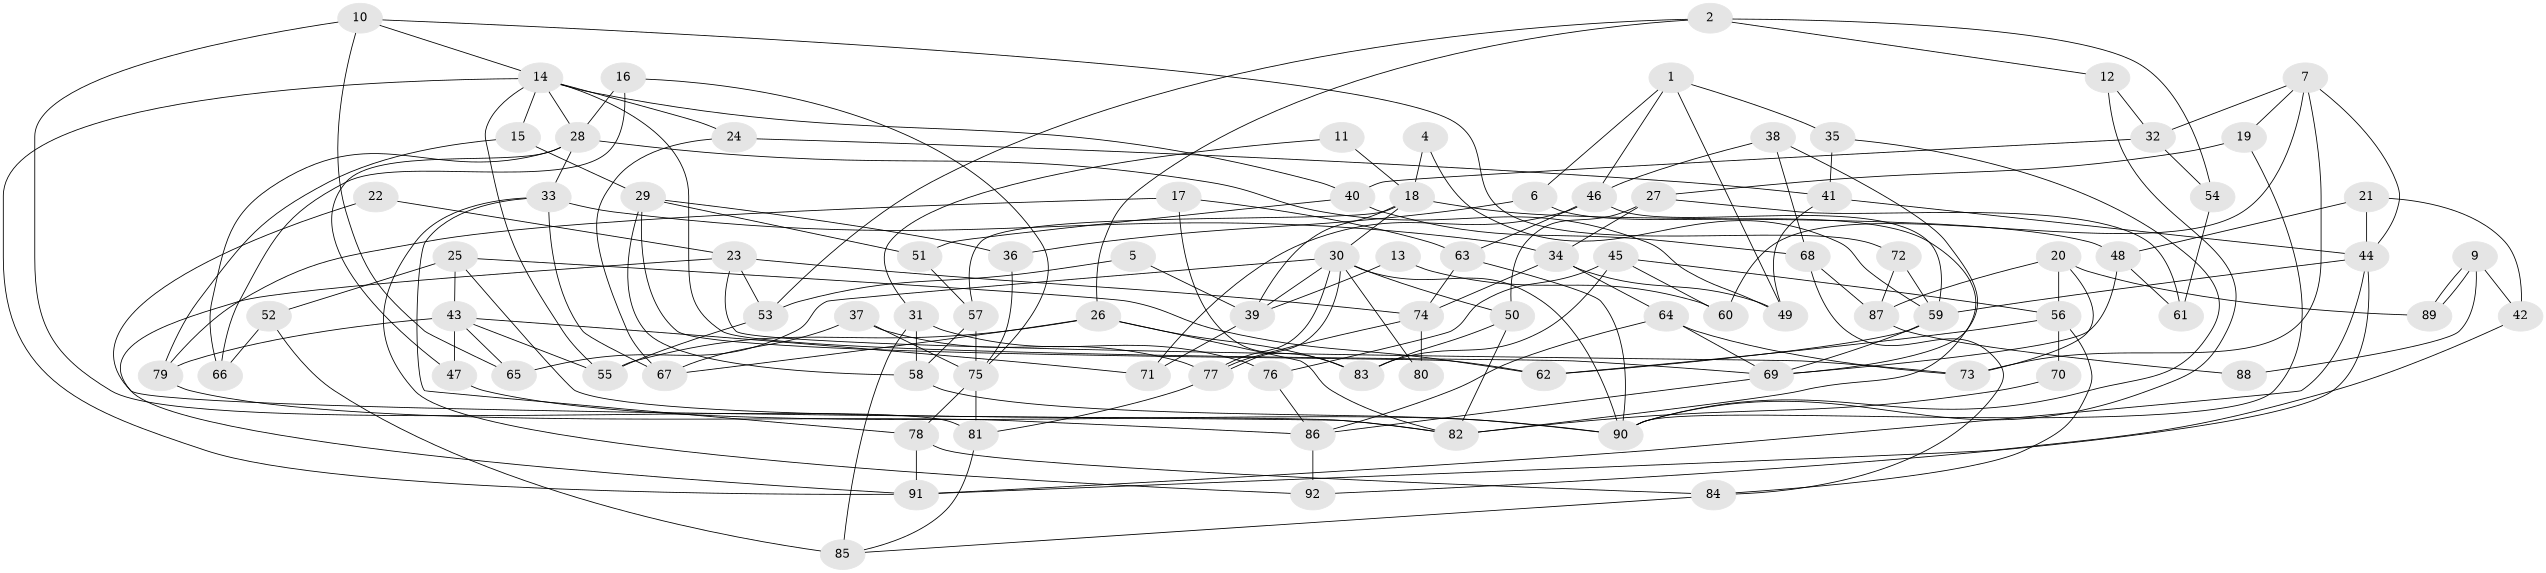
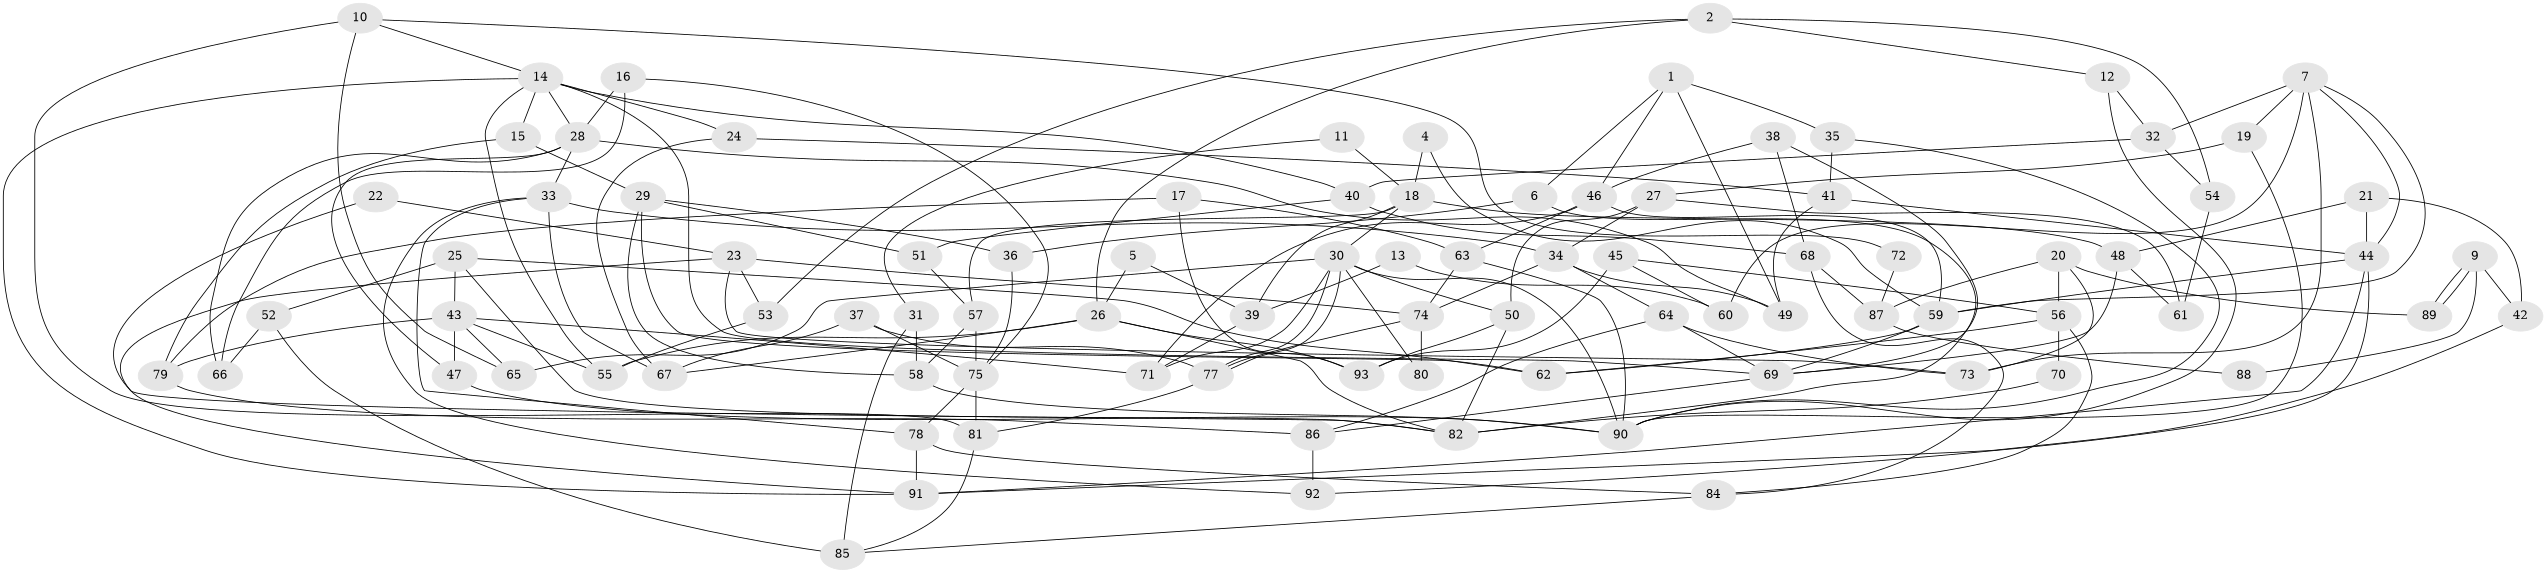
edge "5" -- "53": now "5" -- "26"
edge "30" -- "39": now "30" -- "71"
edge "72" -- "59": now "7" -- "59"
node "76": removed
node "83": label "83" -> "93"
